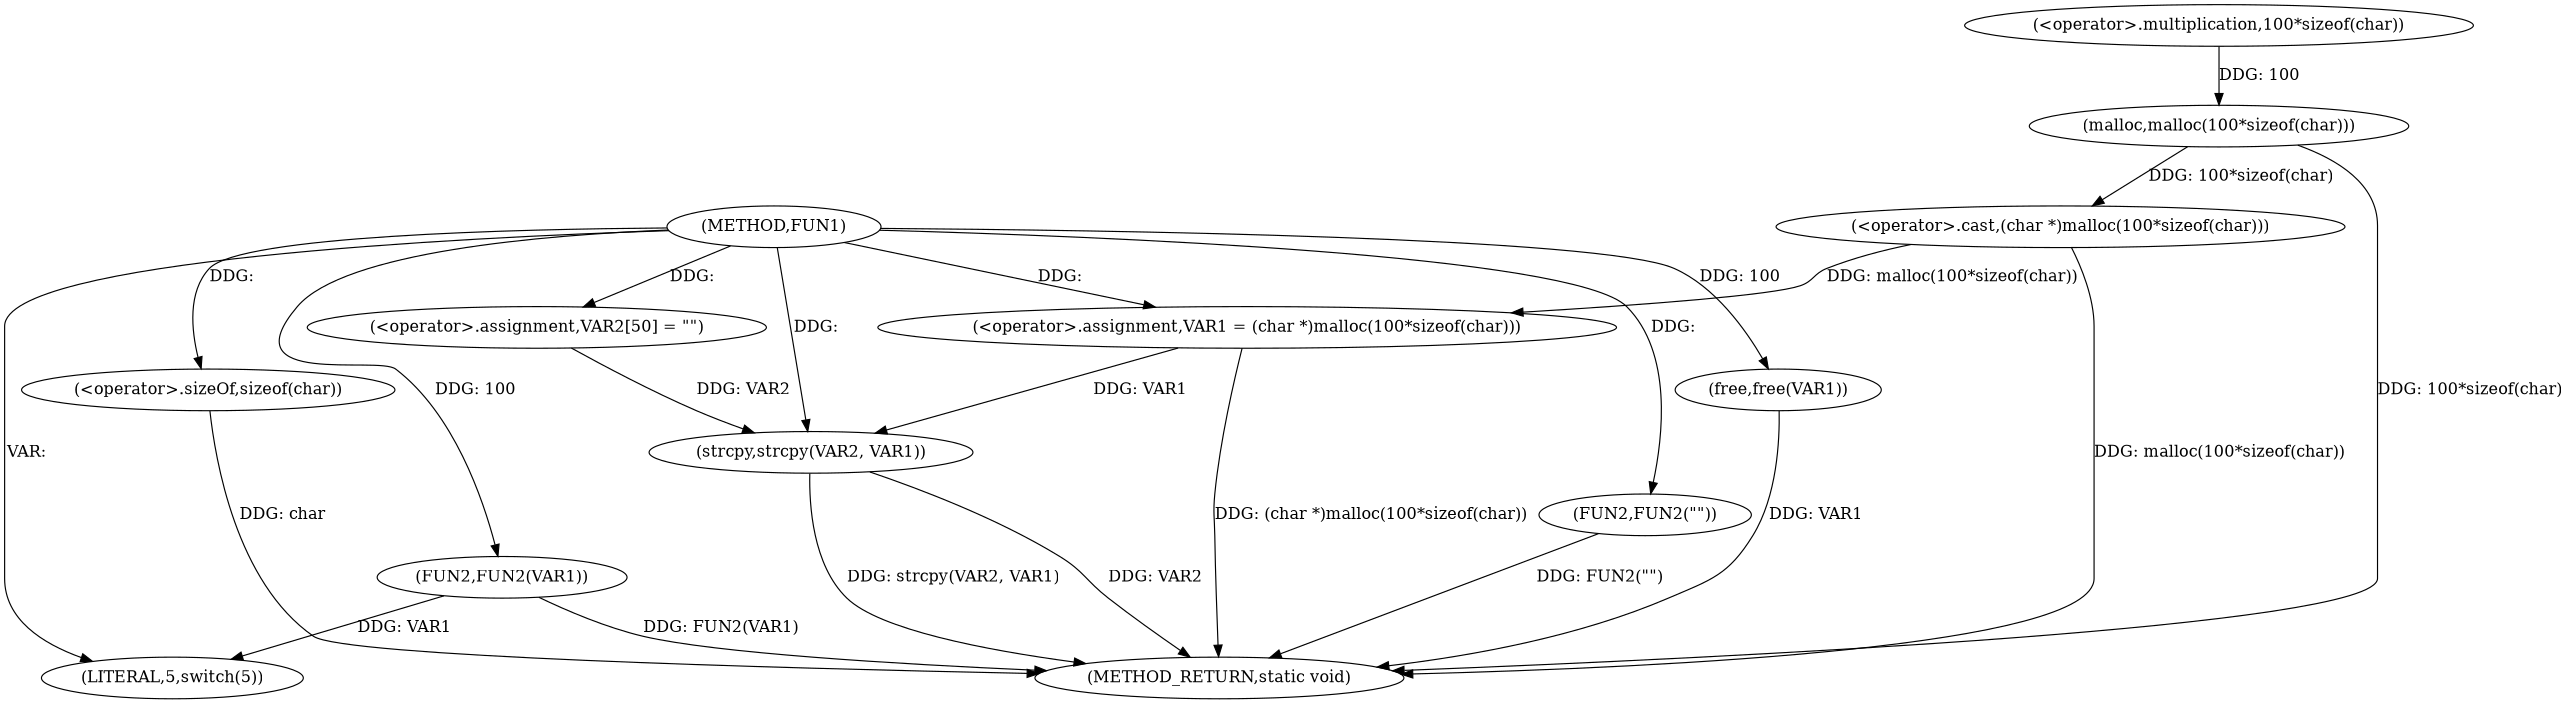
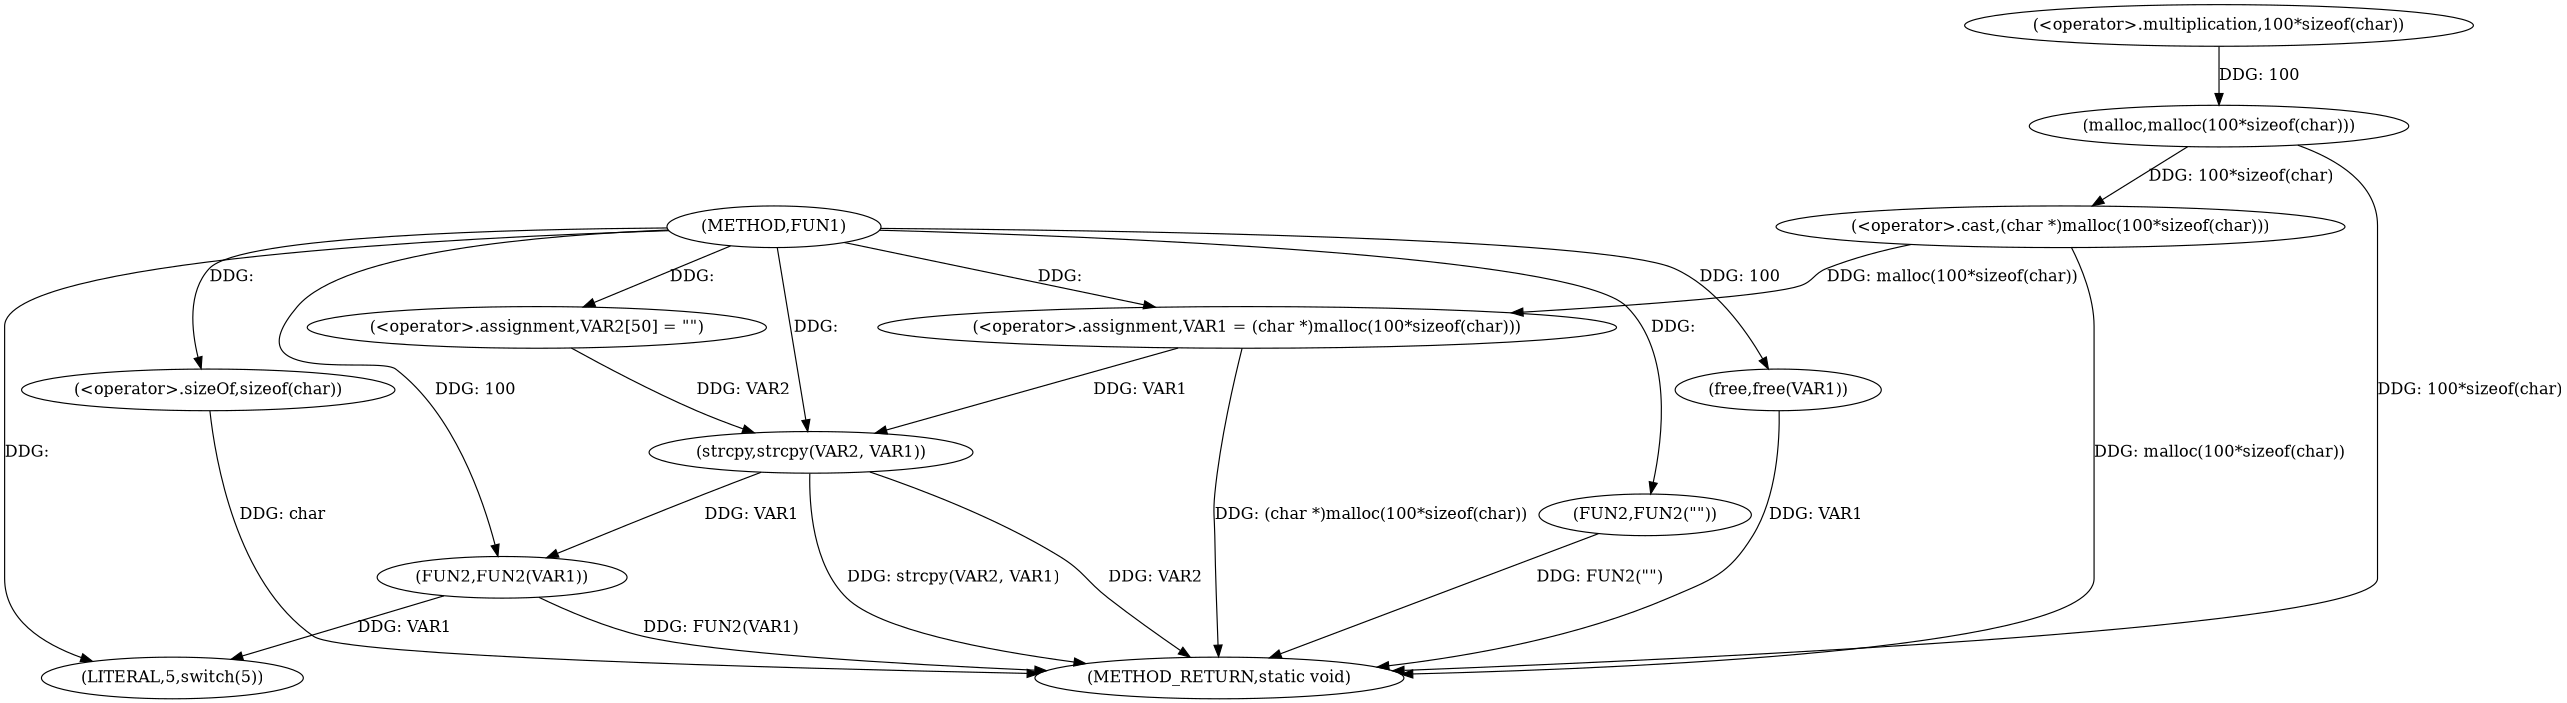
edge "(METHOD,FUN1)" -> "(LITERAL,5,switch(5))": label "VAR: " -> "DDG: "
edge "(strcpy,strcpy(VAR2, VAR1))" -> "(FUN2,FUN2(VAR1))": added, label "DDG: VAR1"
